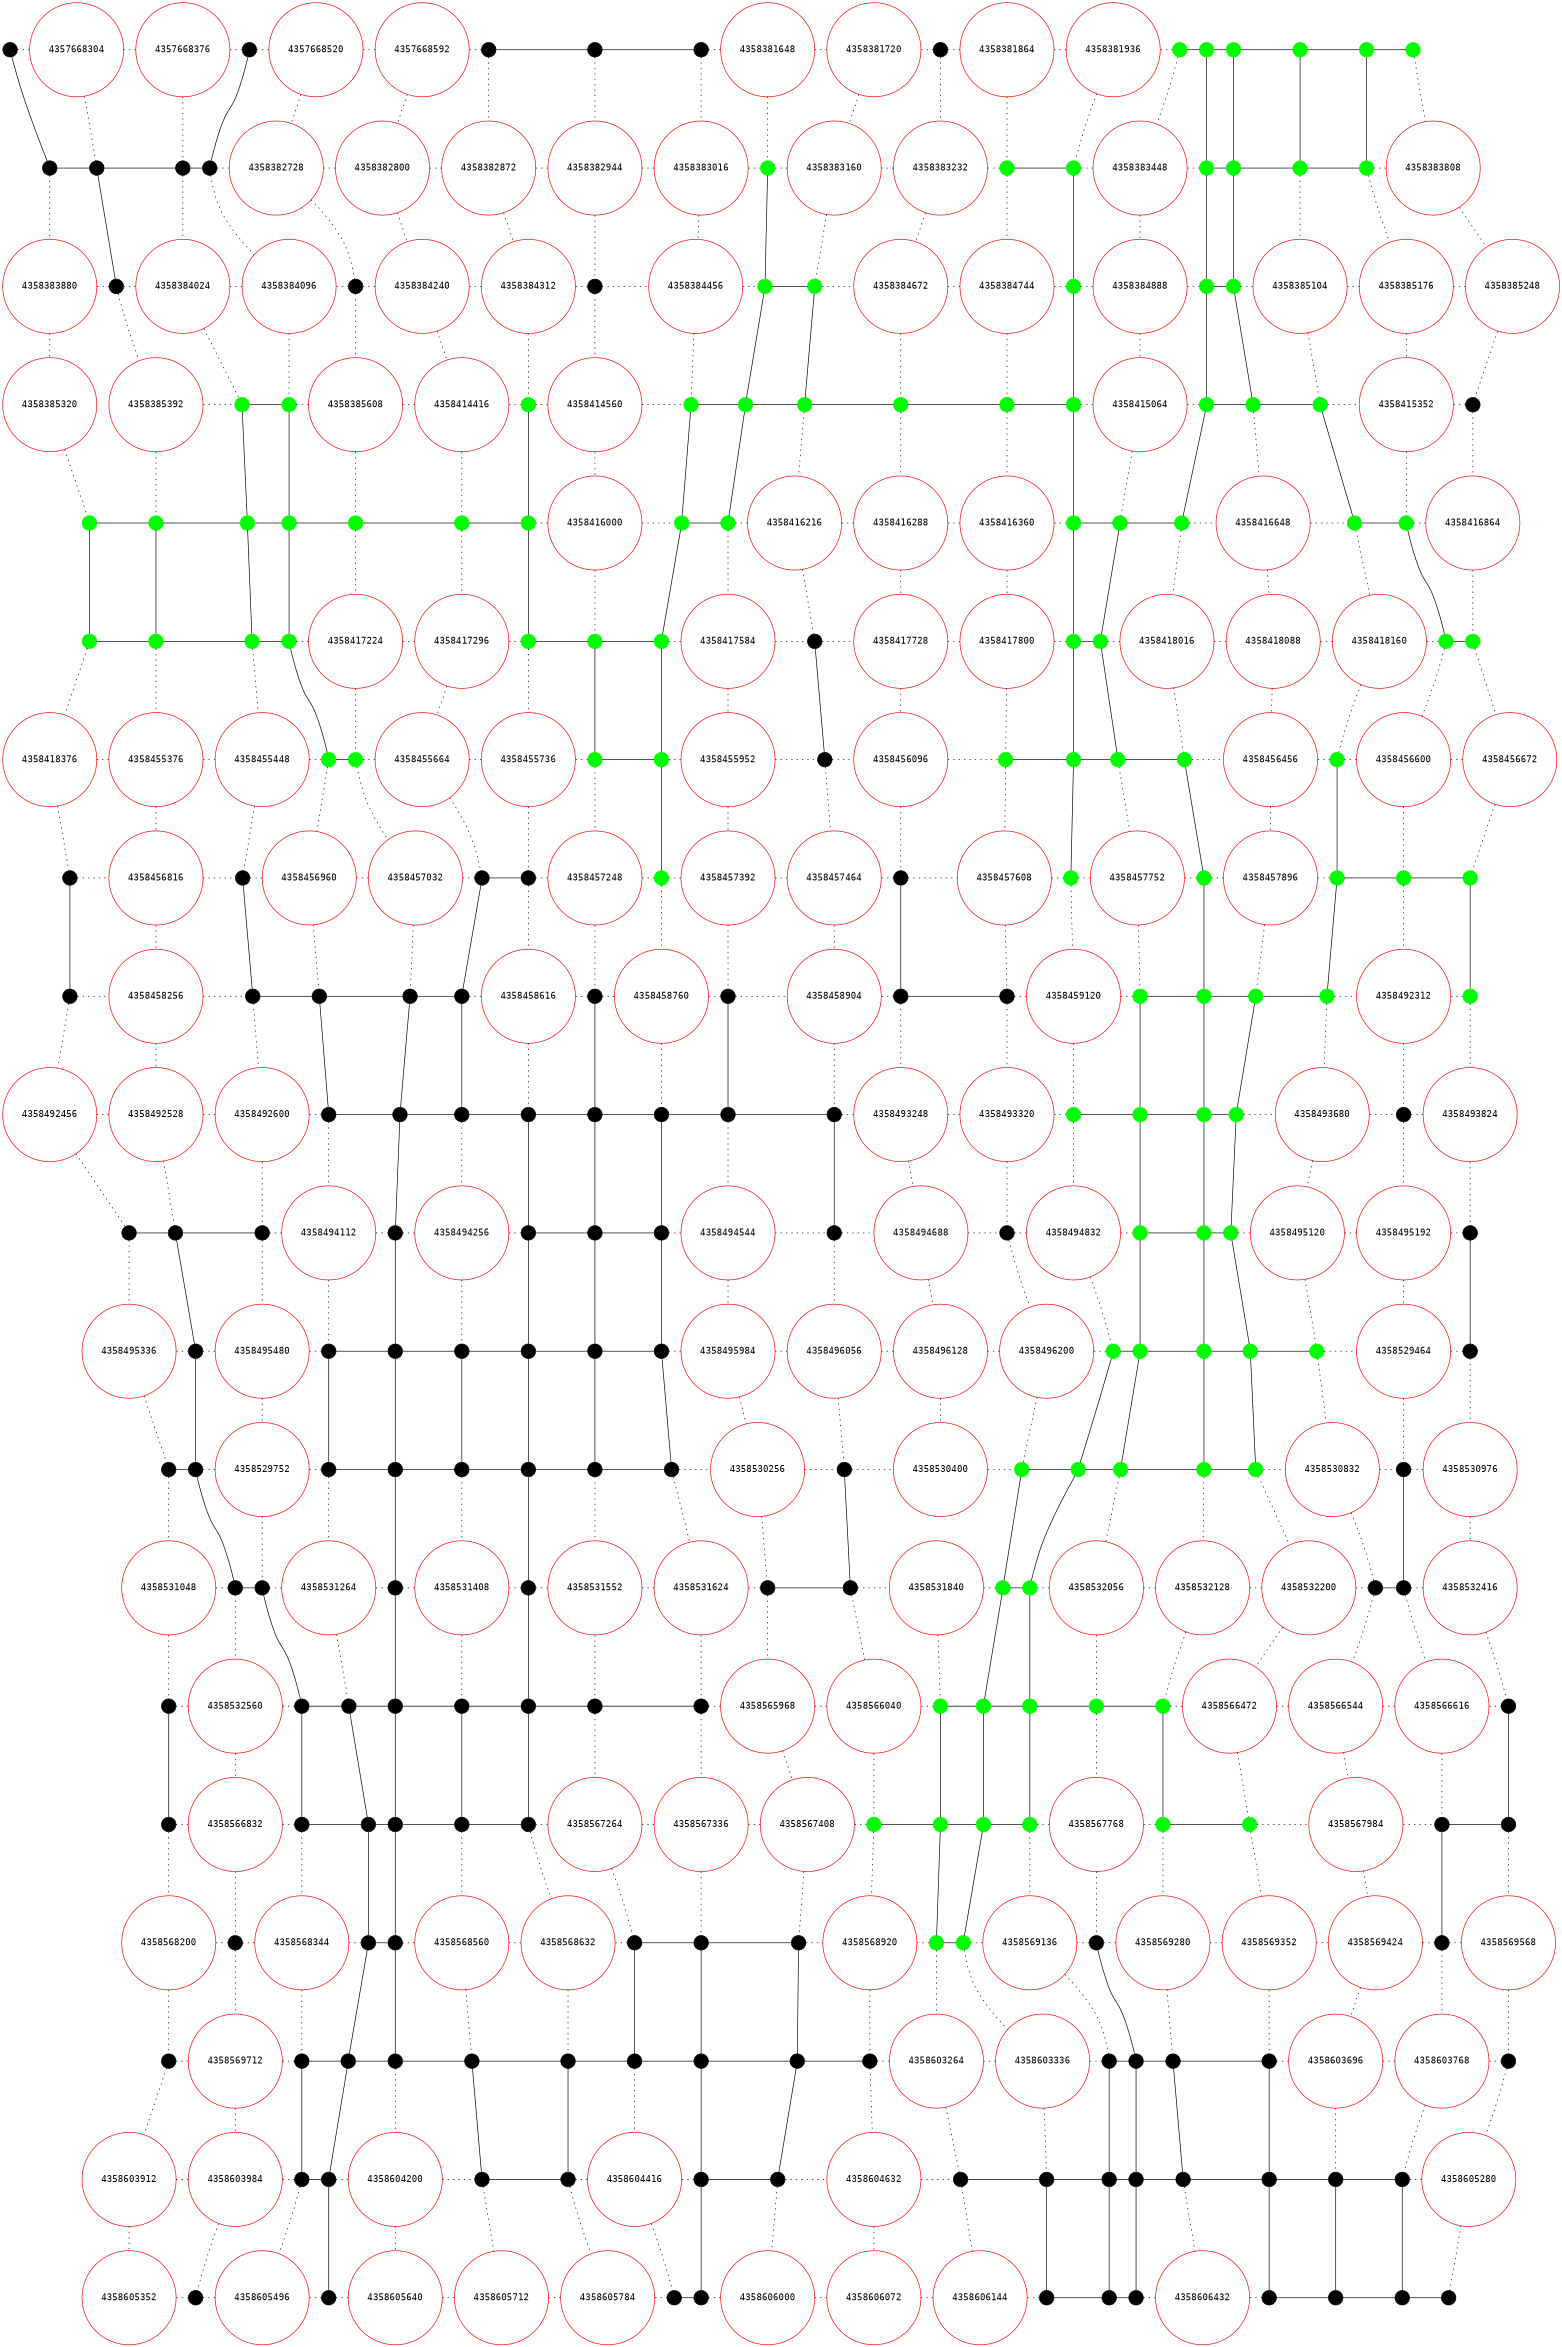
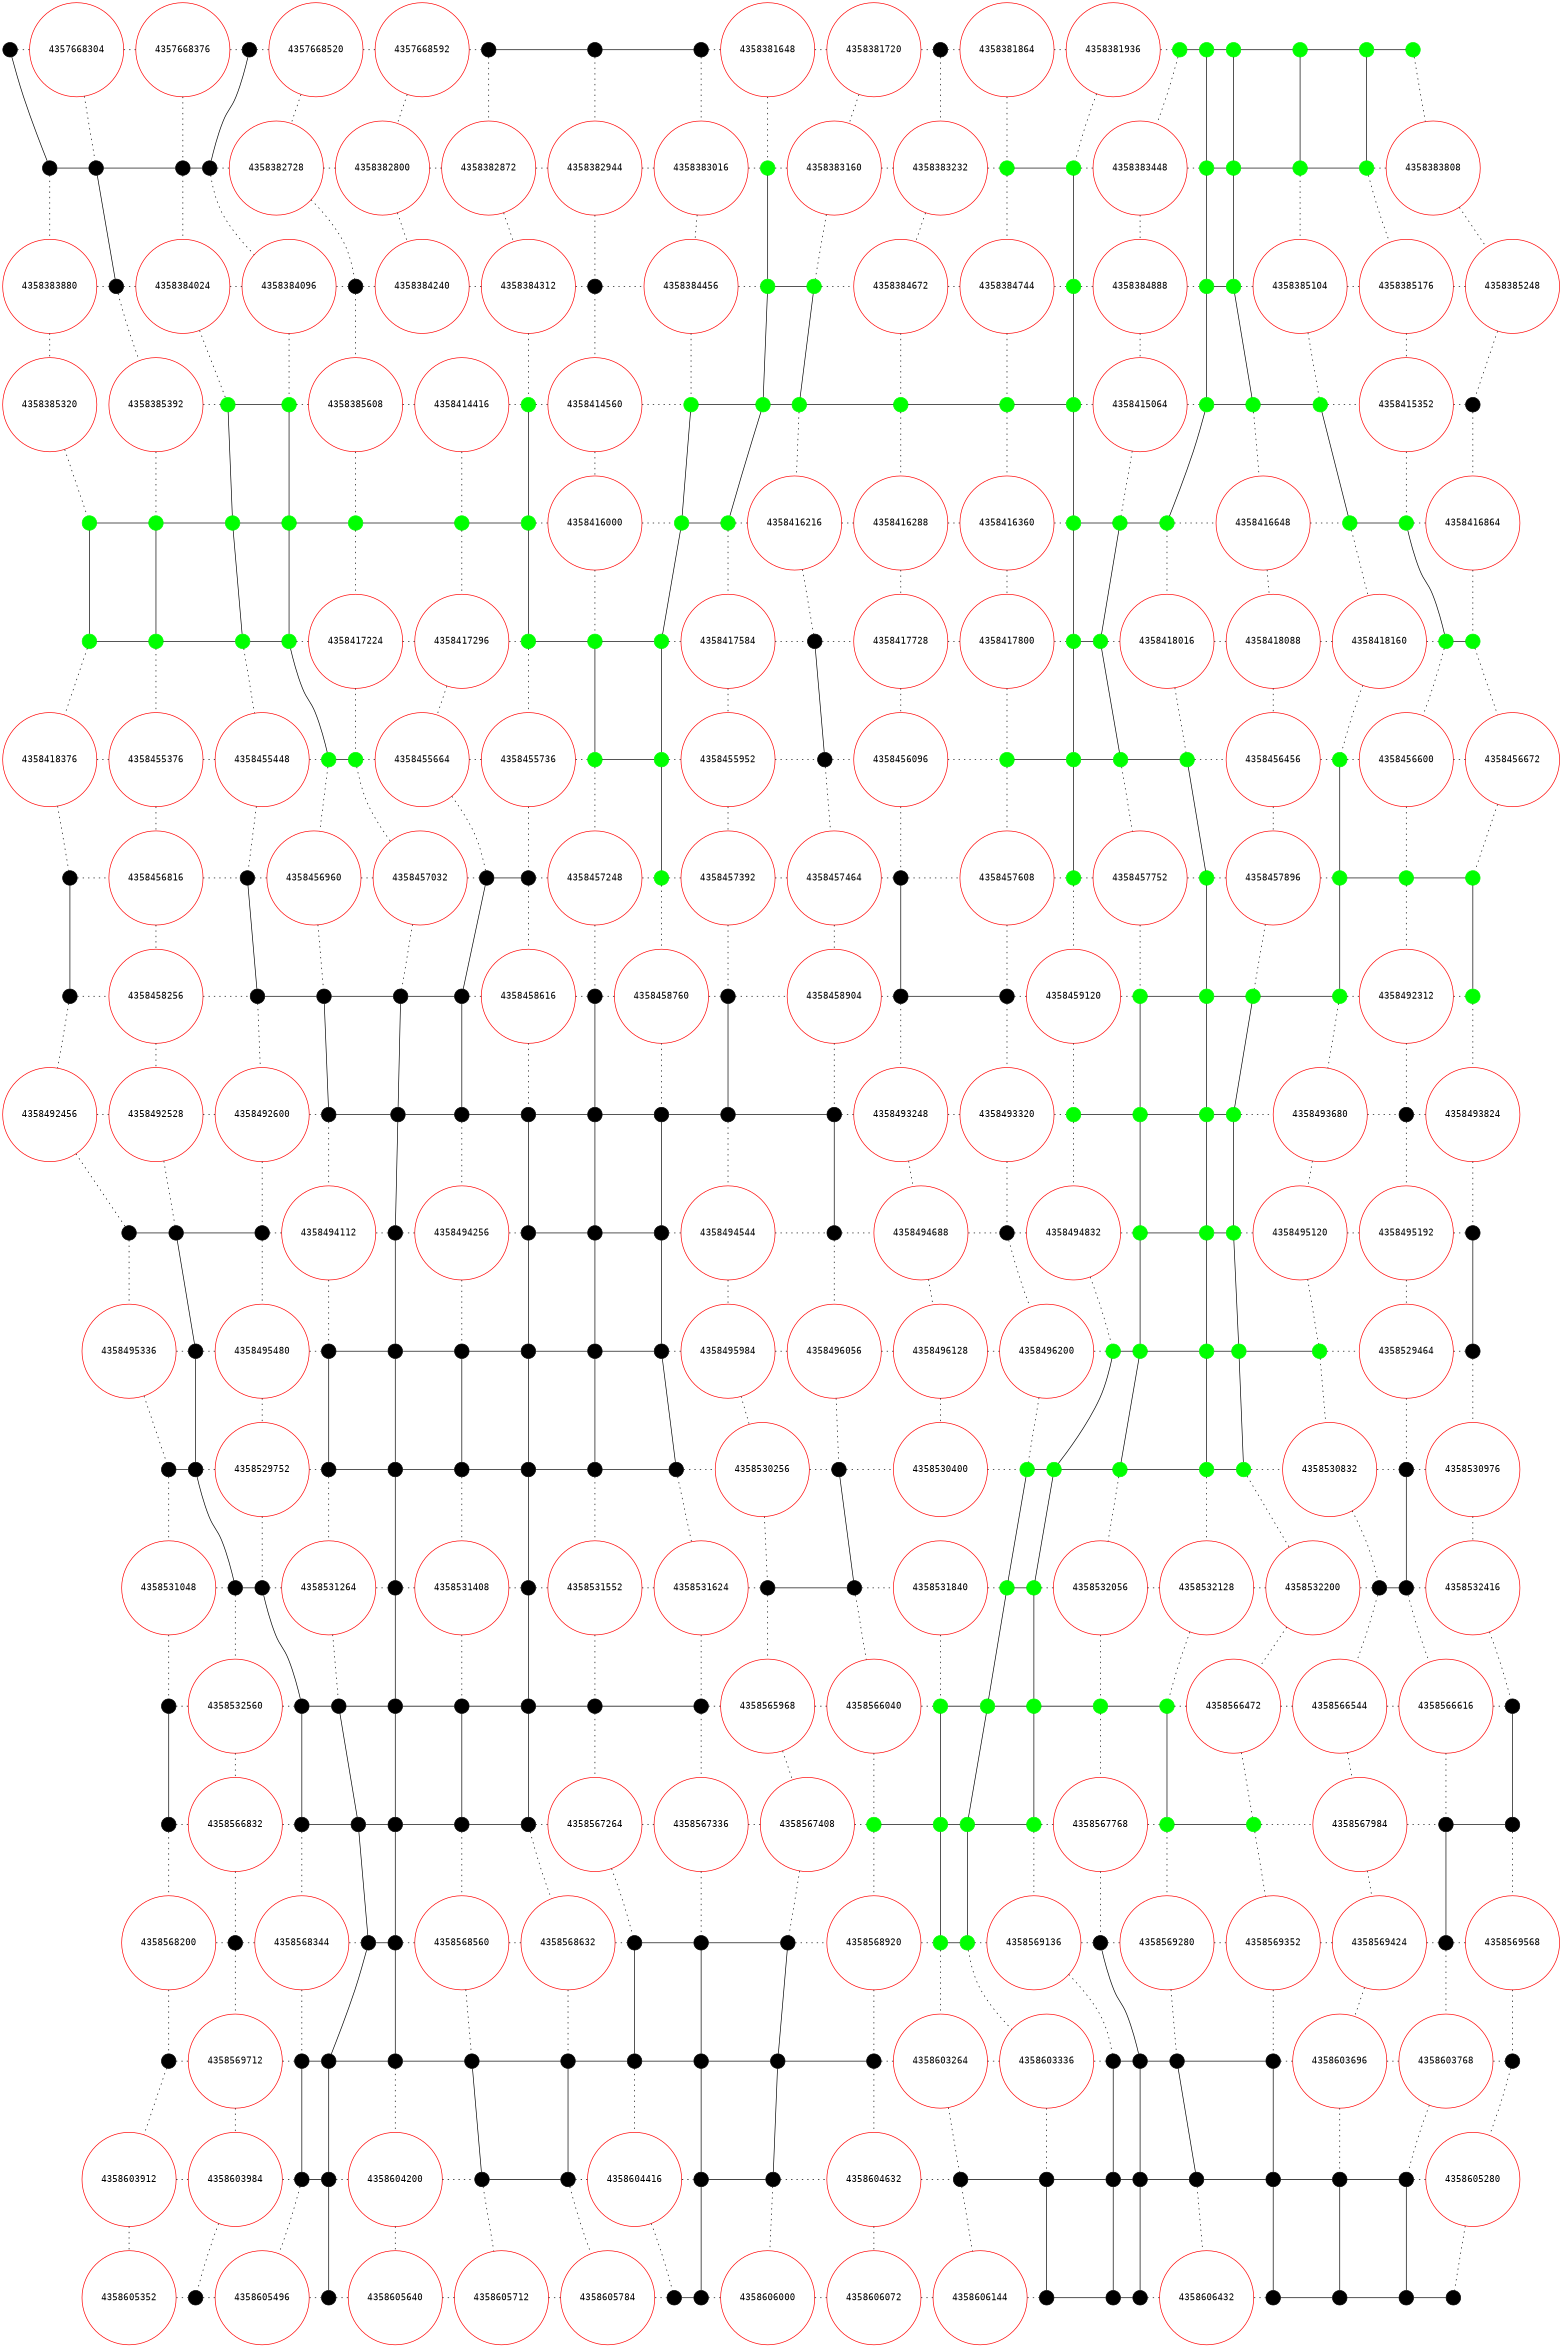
edge "4358384240" -- "4358414416": removed
